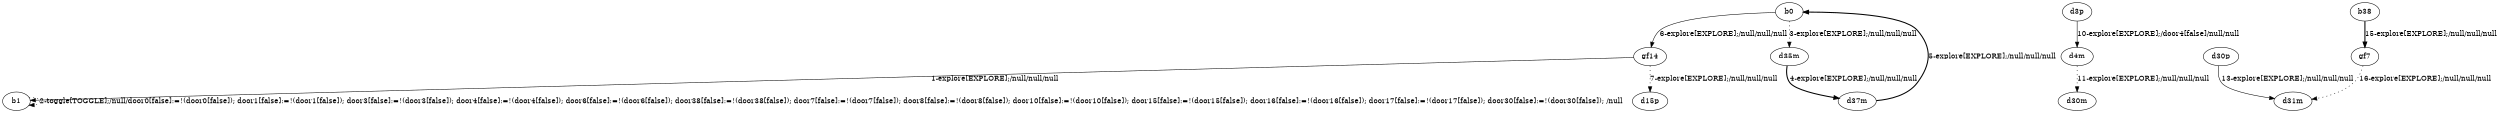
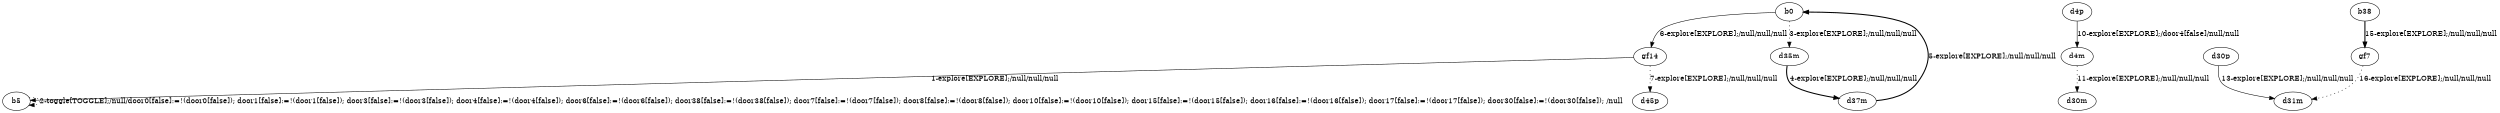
node "d3p": label "d3p" -> "d4p"
node "b1": label "b1" -> "b5"
node "d15p": label "d15p" -> "d45p"
